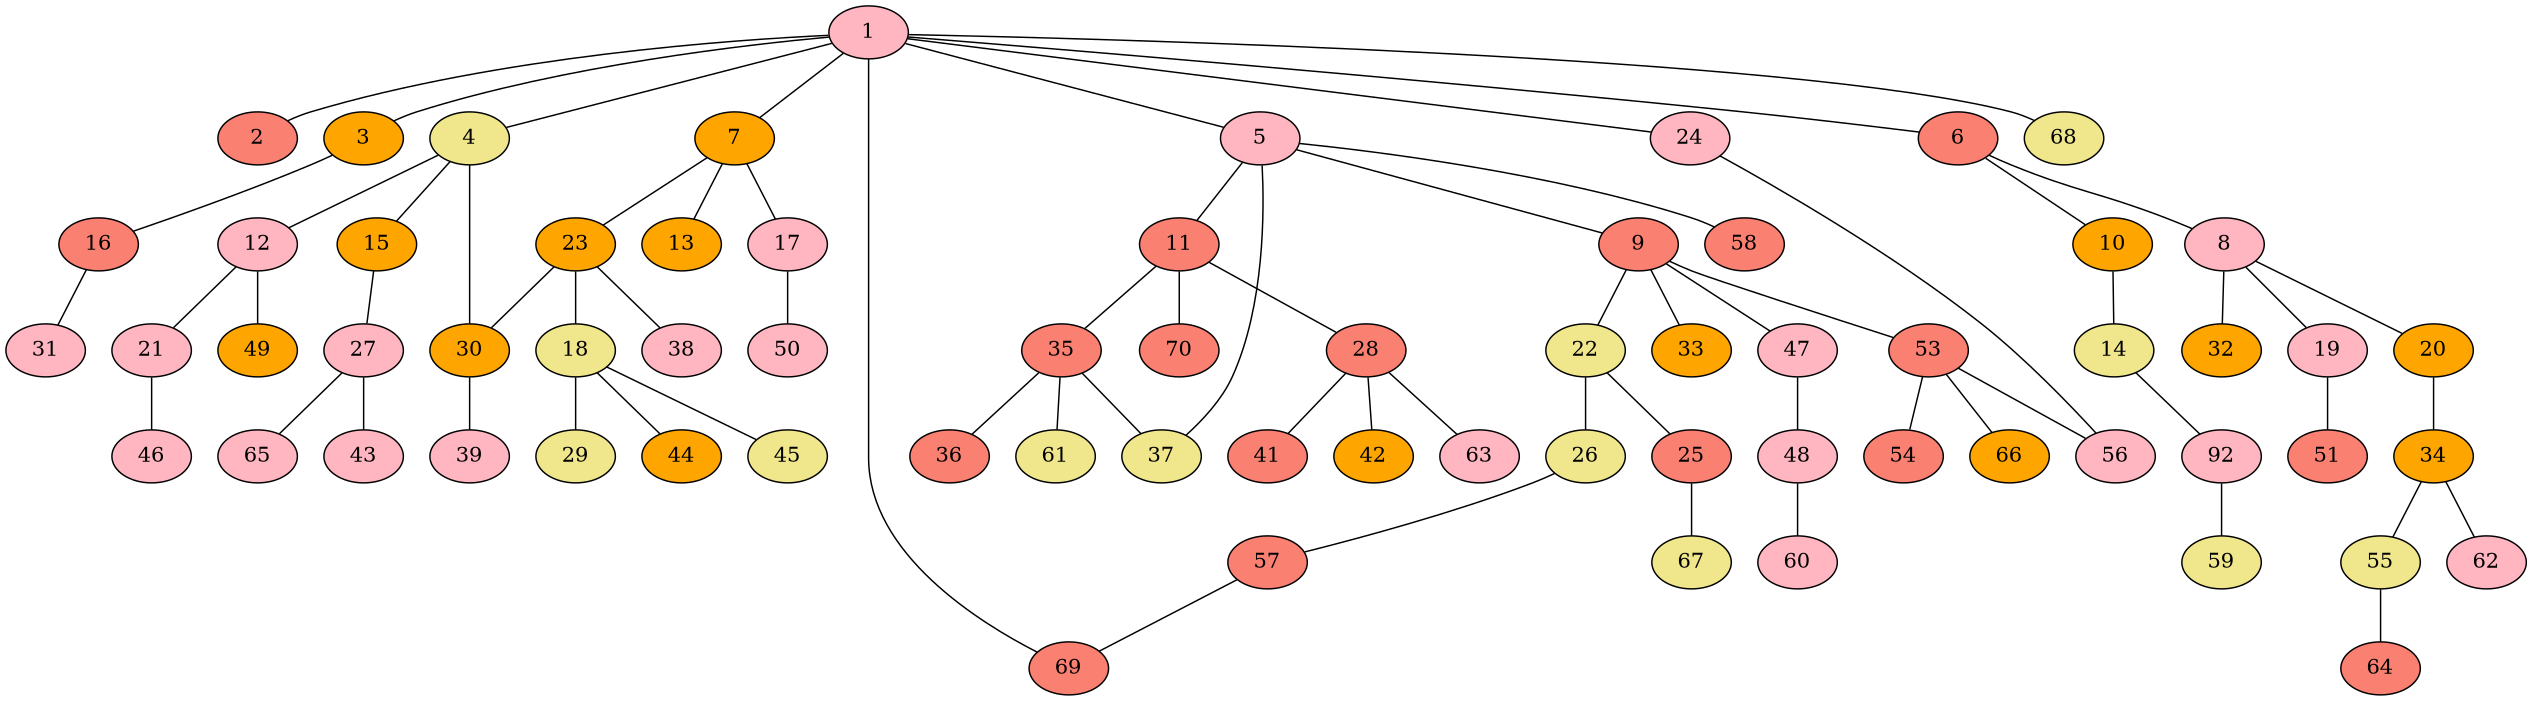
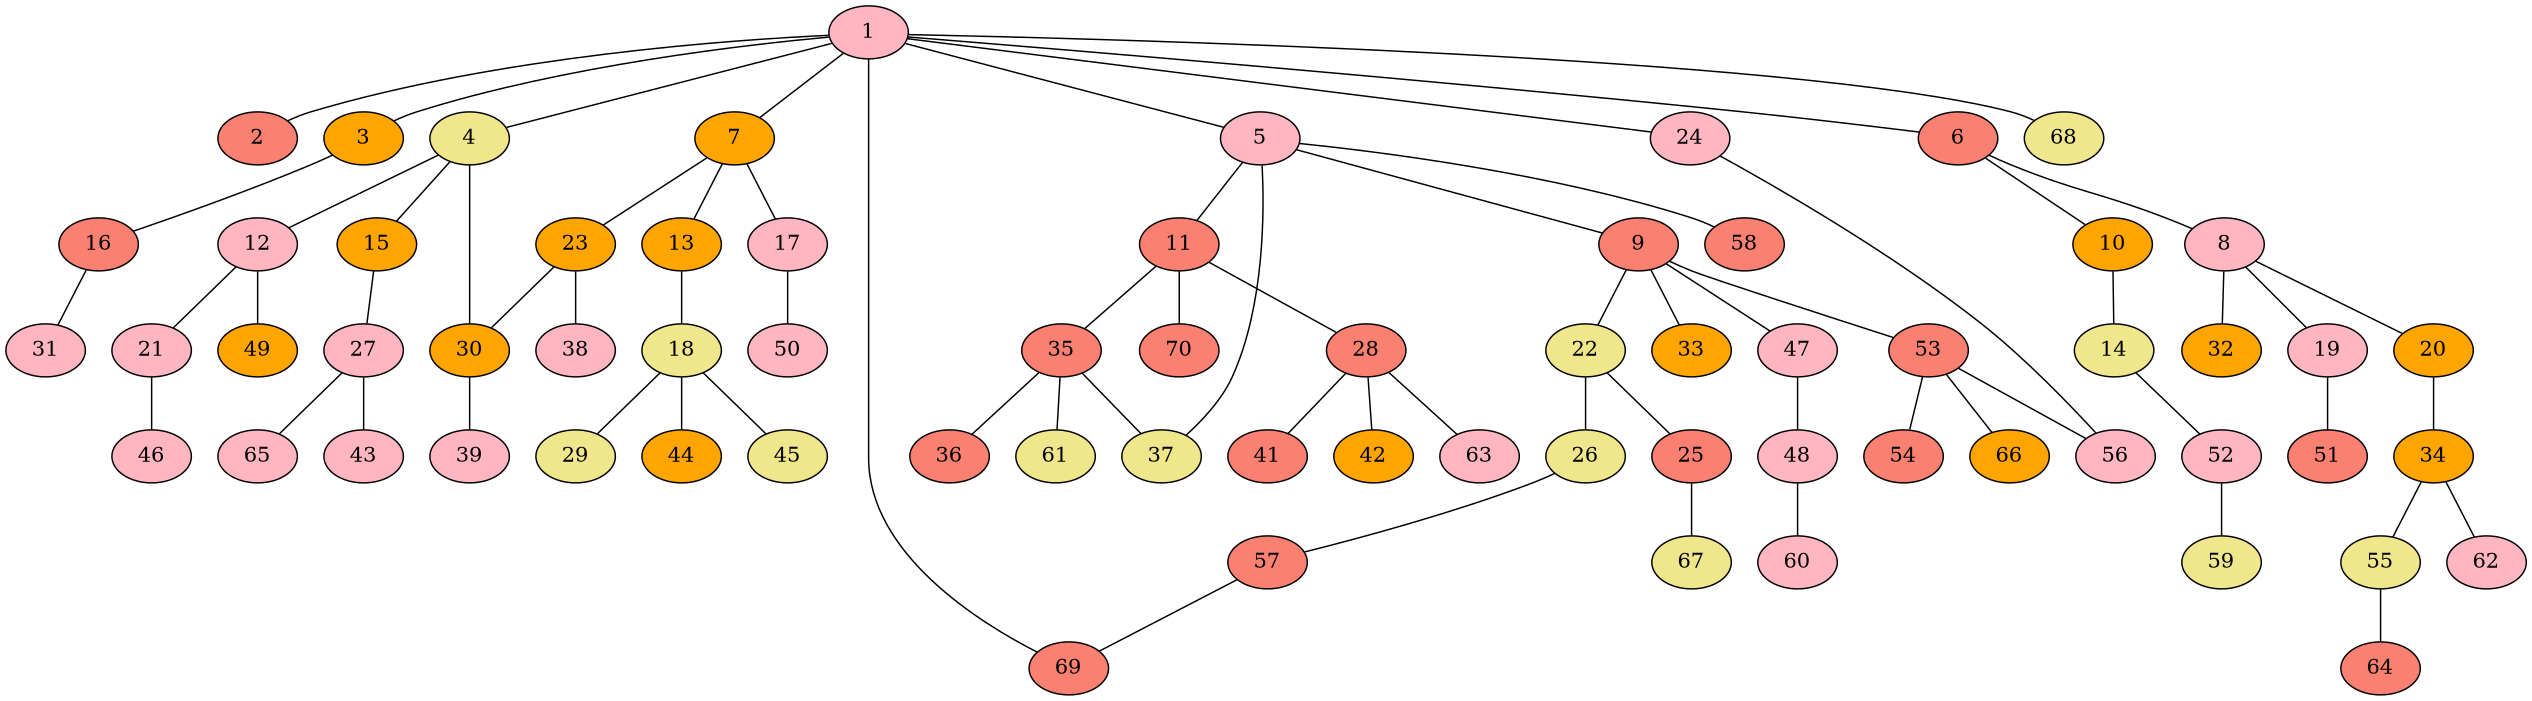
edge "23" -- "18": now "13" -- "18"
node "92": label "92" -> "52"
